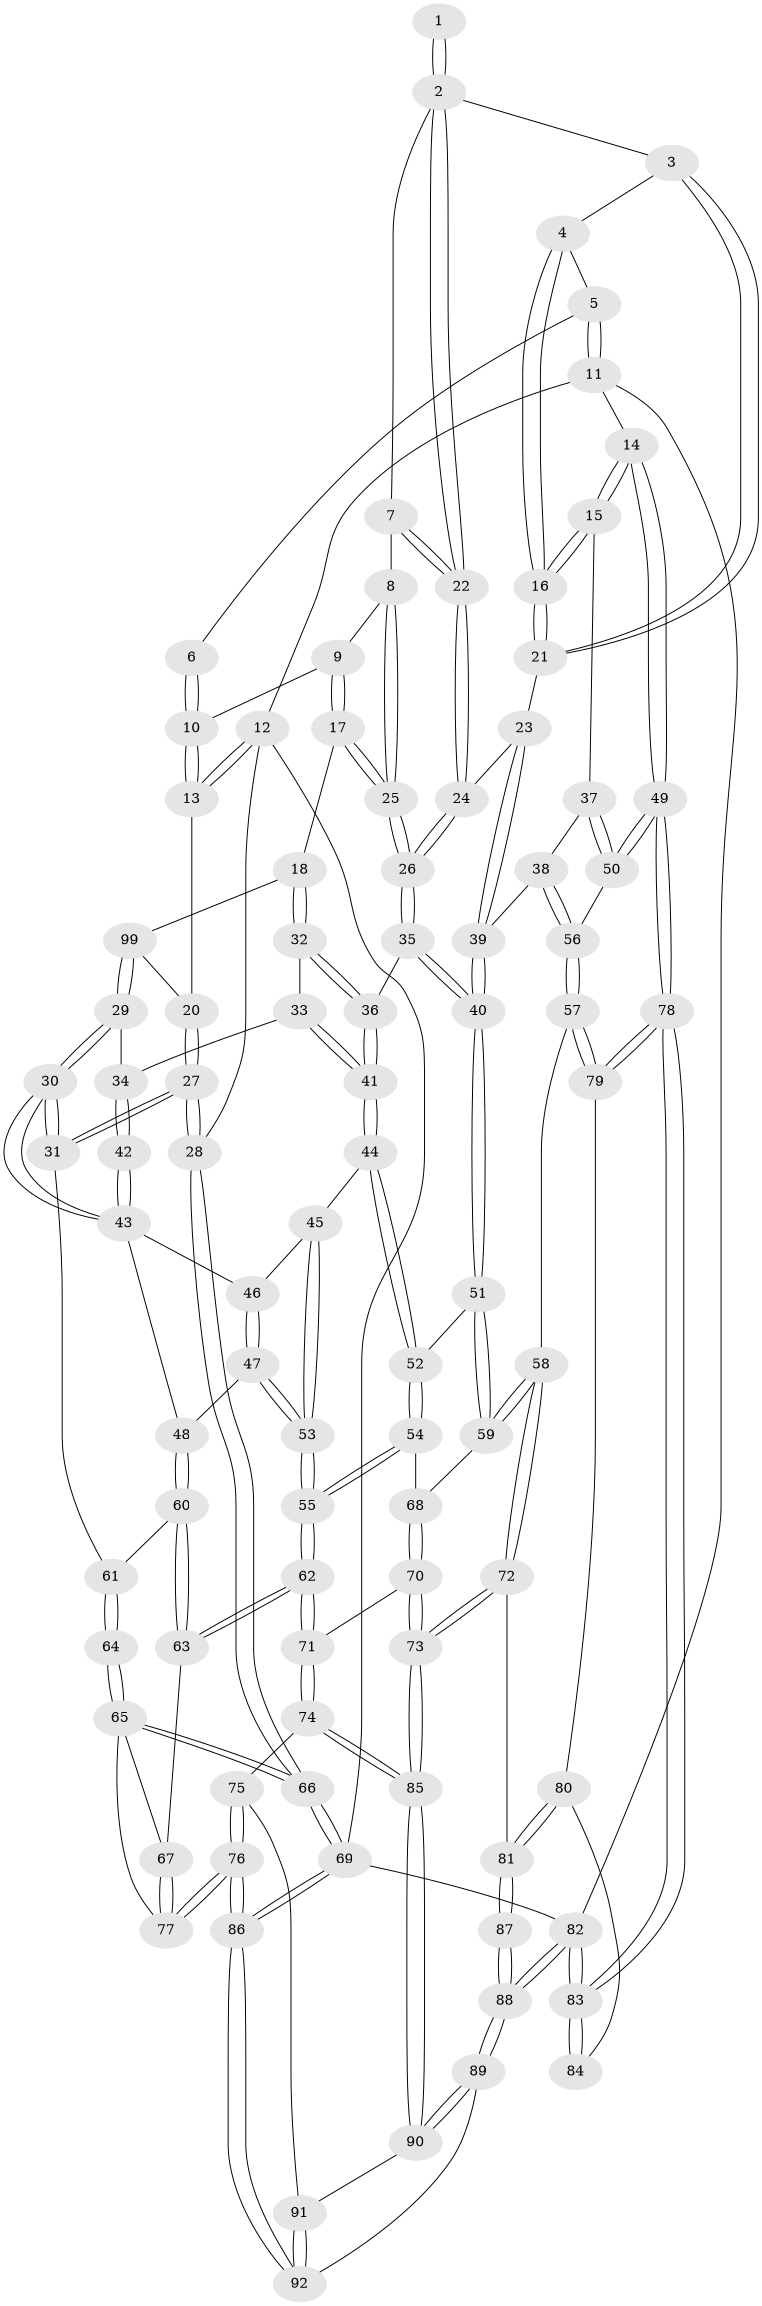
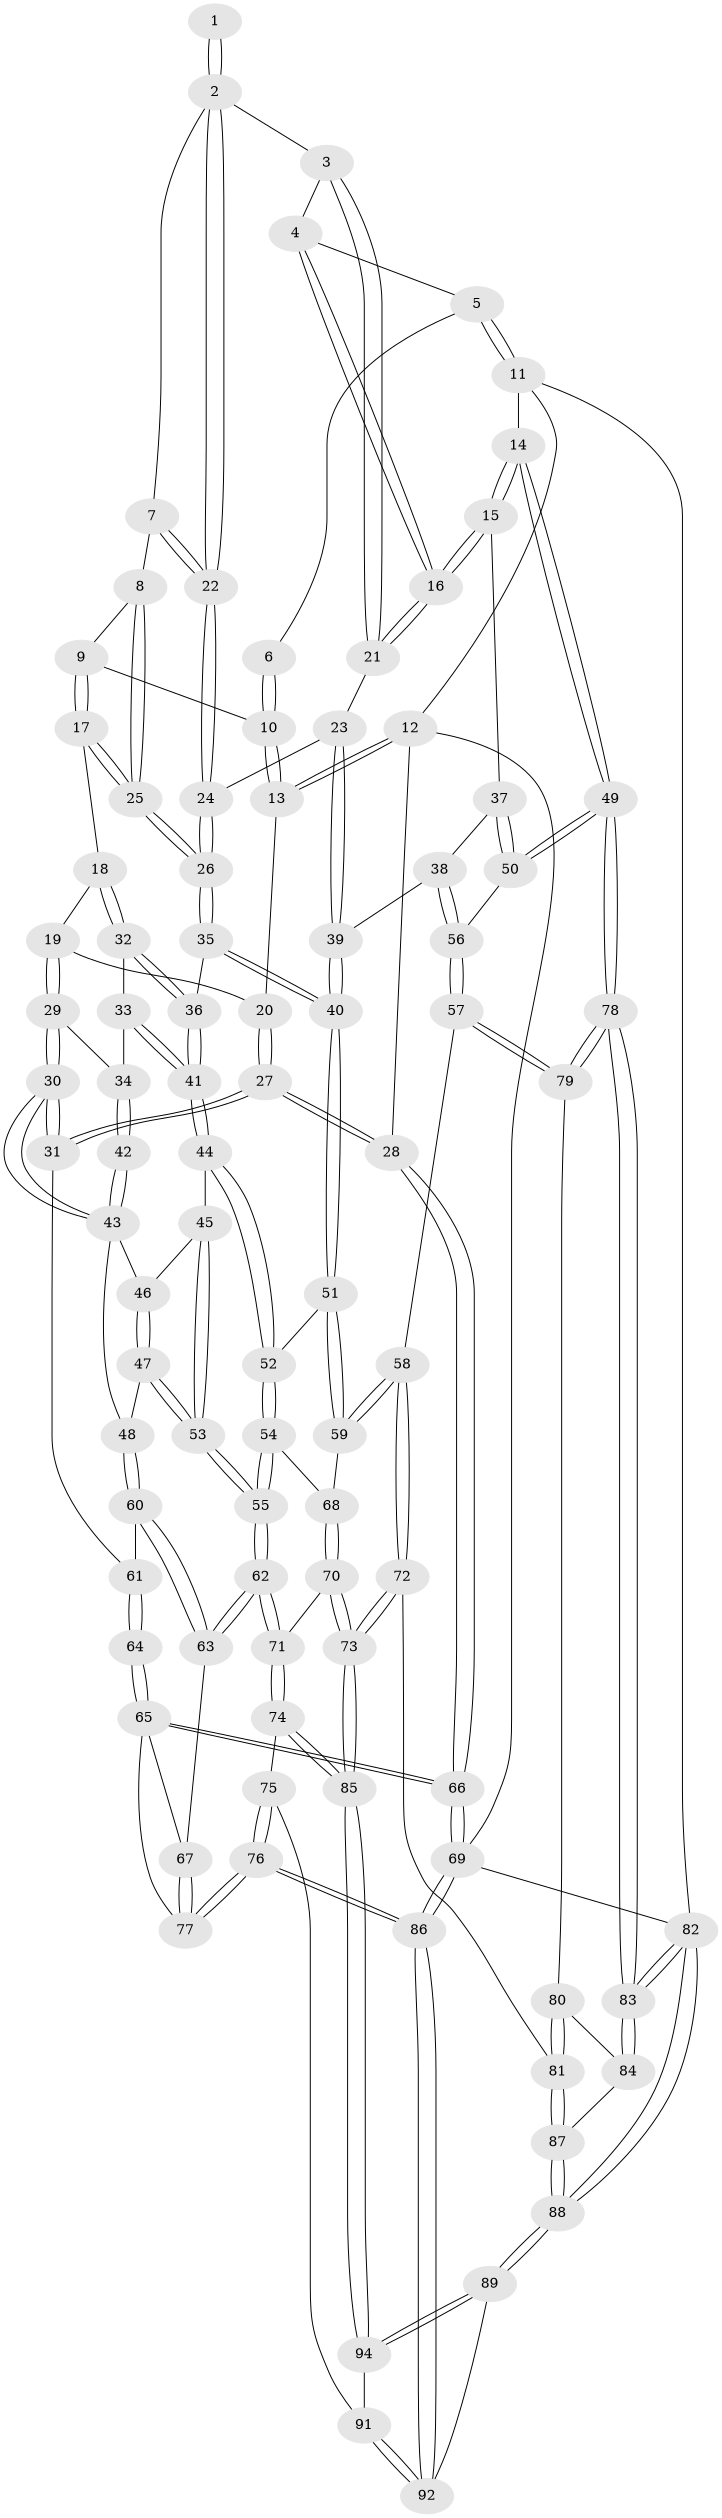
node "99": label "99" -> "19"
edge "84" -- "87": added
node "90": label "90" -> "94"
